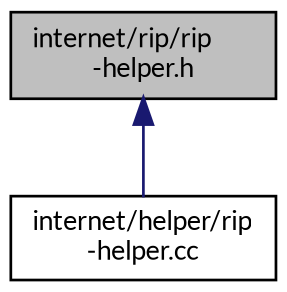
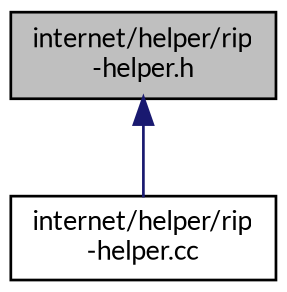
node "internet/rip/rip -helper.h": label "internet/rip/rip -helper.h" -> "internet/helper/rip -helper.h"
